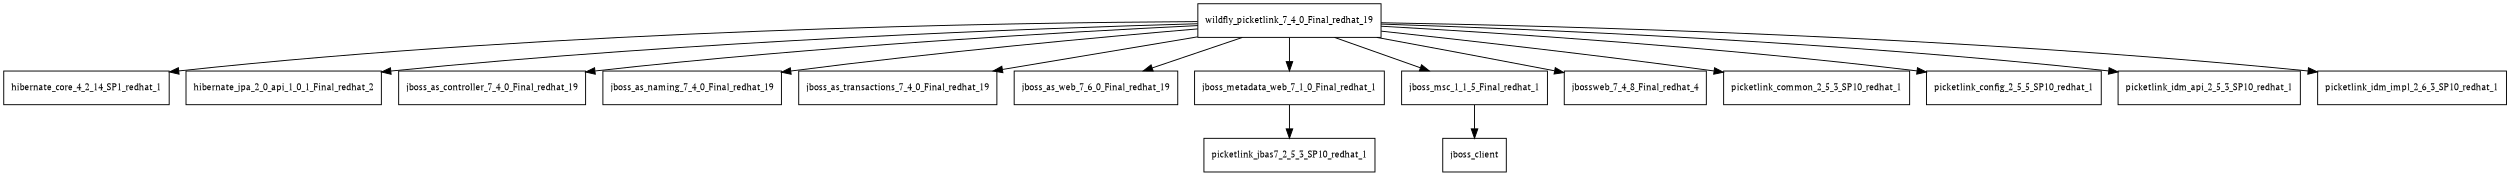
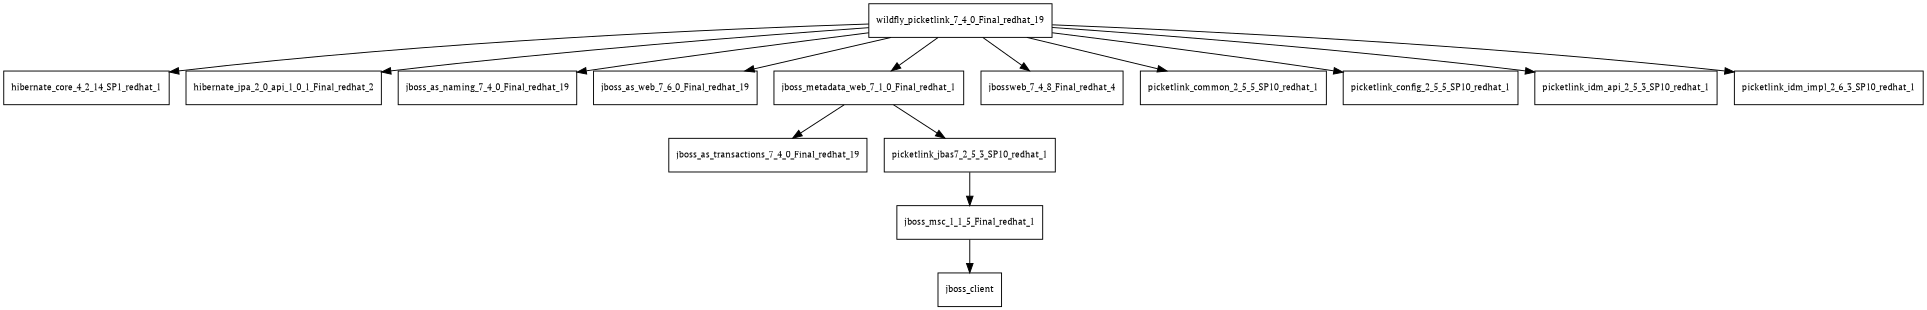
edge "wildfly_picketlink_7_4_0_Final_redhat_19" -> "jboss_as_transactions_7_4_0_Final_redhat_19": now "jboss_metadata_web_7_1_0_Final_redhat_1" -> "jboss_as_transactions_7_4_0_Final_redhat_19"
edge "wildfly_picketlink_7_4_0_Final_redhat_19" -> "jboss_msc_1_1_5_Final_redhat_1": now "picketlink_jbas7_2_5_3_SP10_redhat_1" -> "jboss_msc_1_1_5_Final_redhat_1"
node "jboss_as_controller_7_4_0_Final_redhat_19": removed
node "picketlink_common_2_5_3_SP10_redhat_1": label "picketlink_common_2_5_3_SP10_redhat_1" -> "picketlink_common_2_5_5_SP10_redhat_1"
